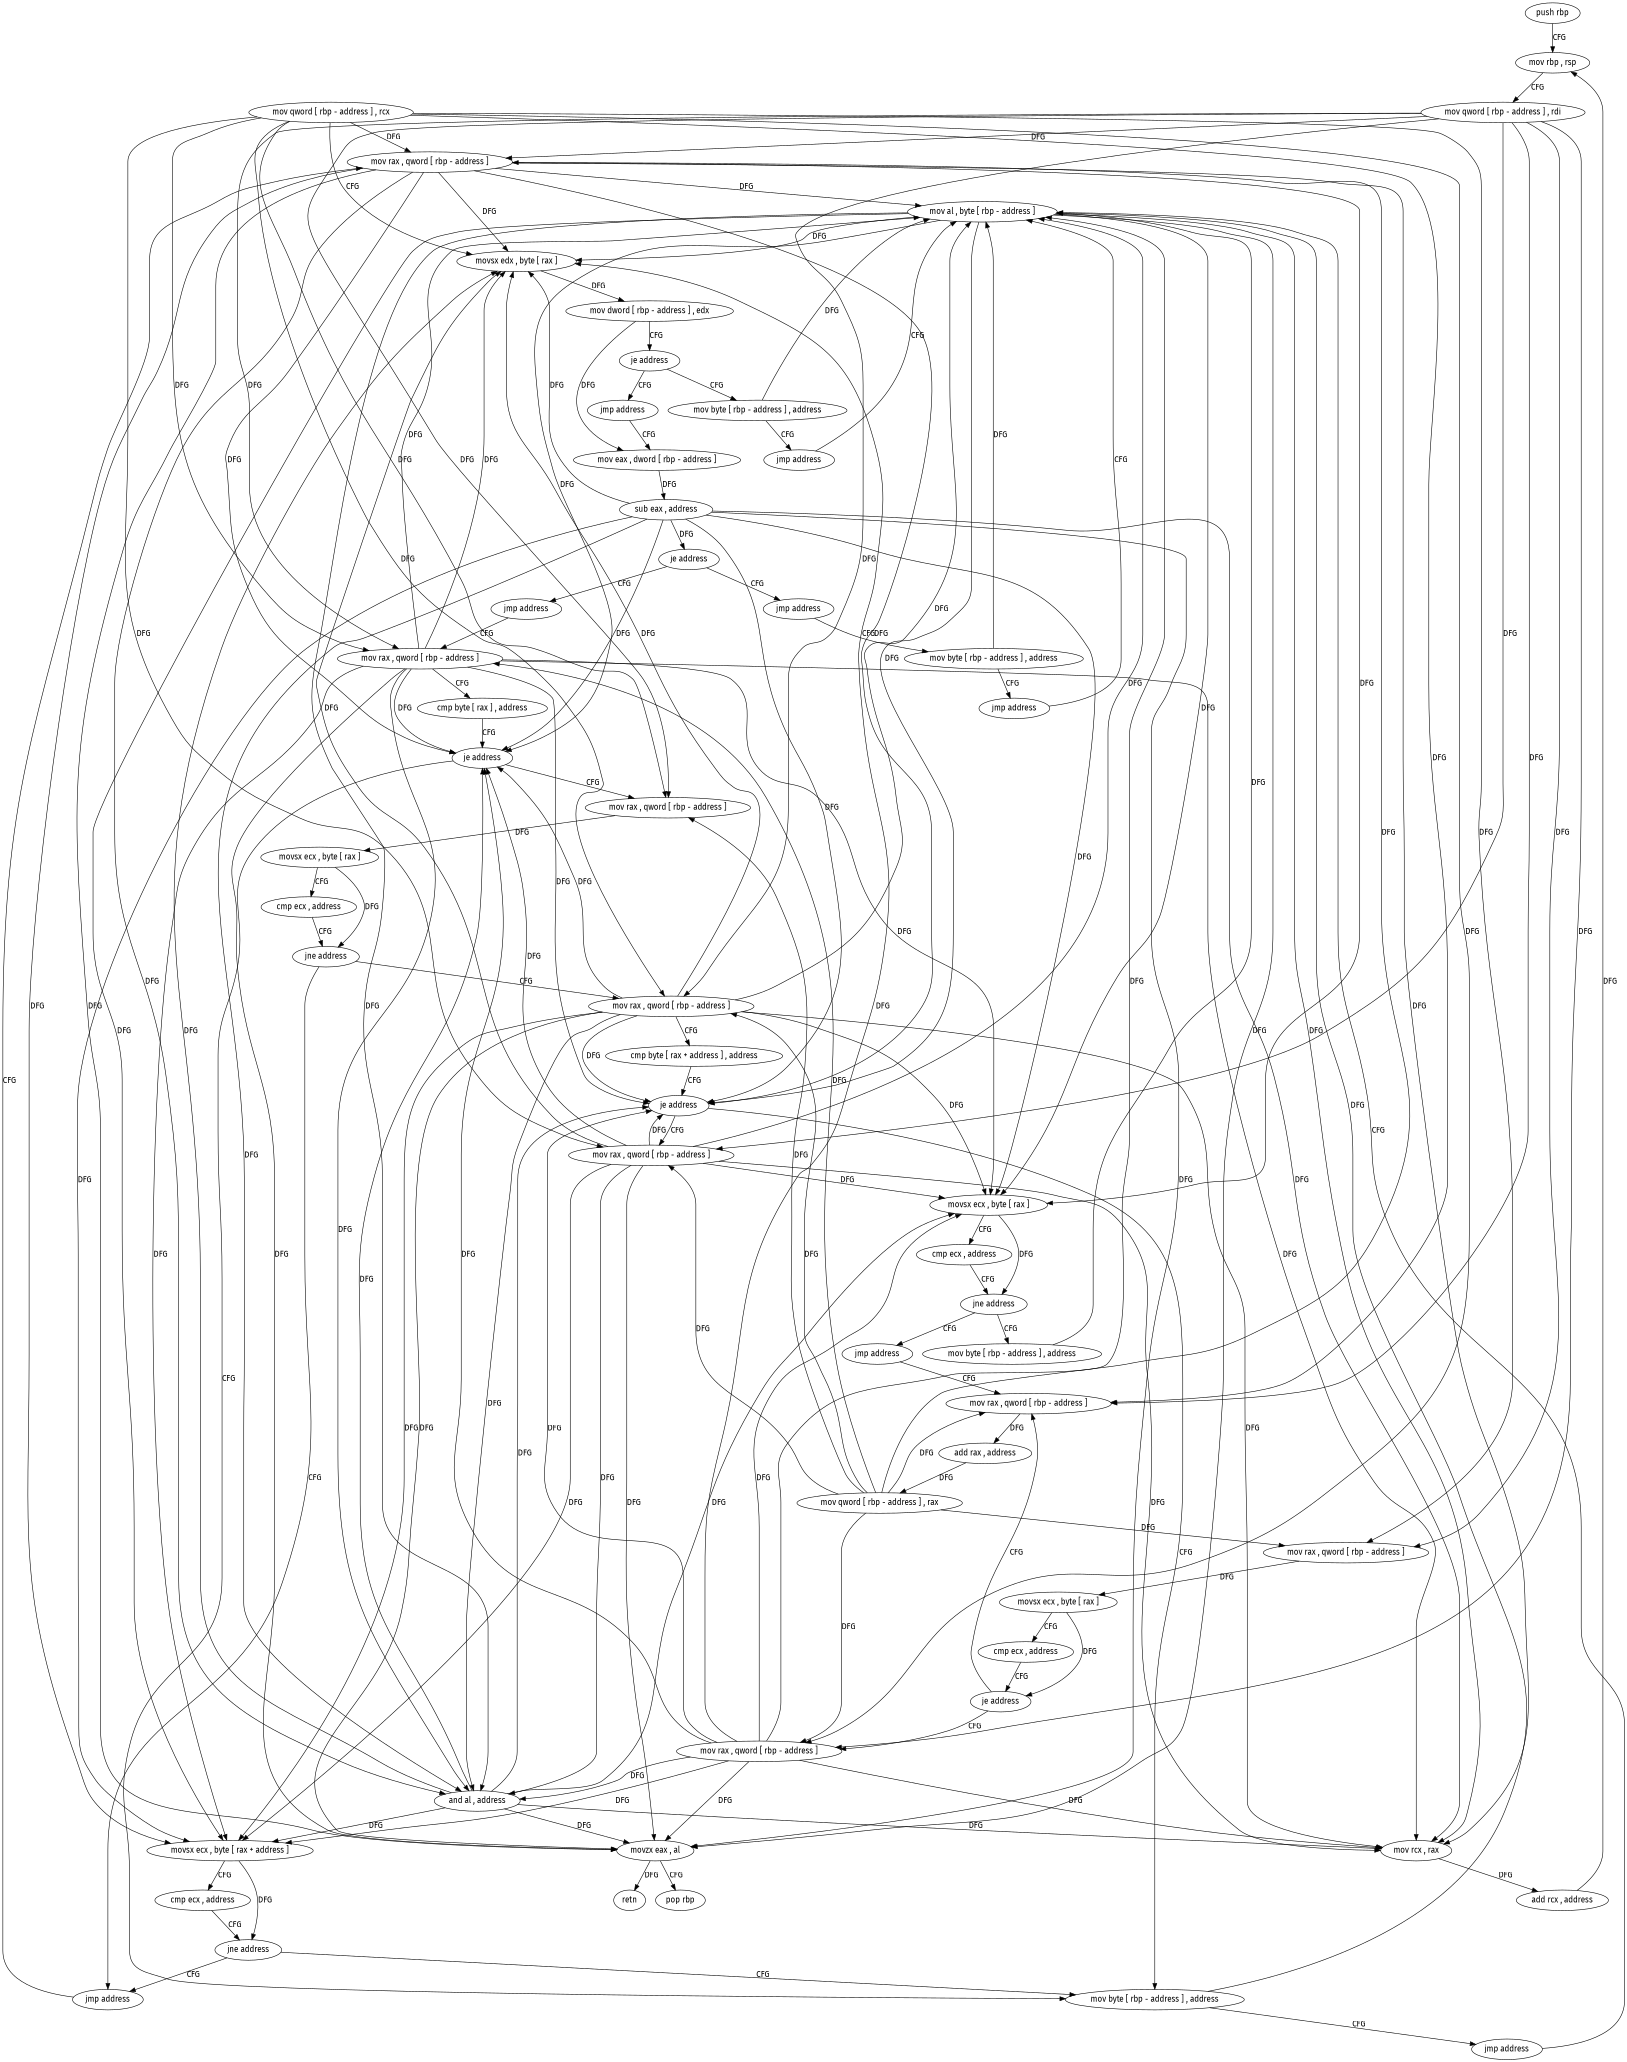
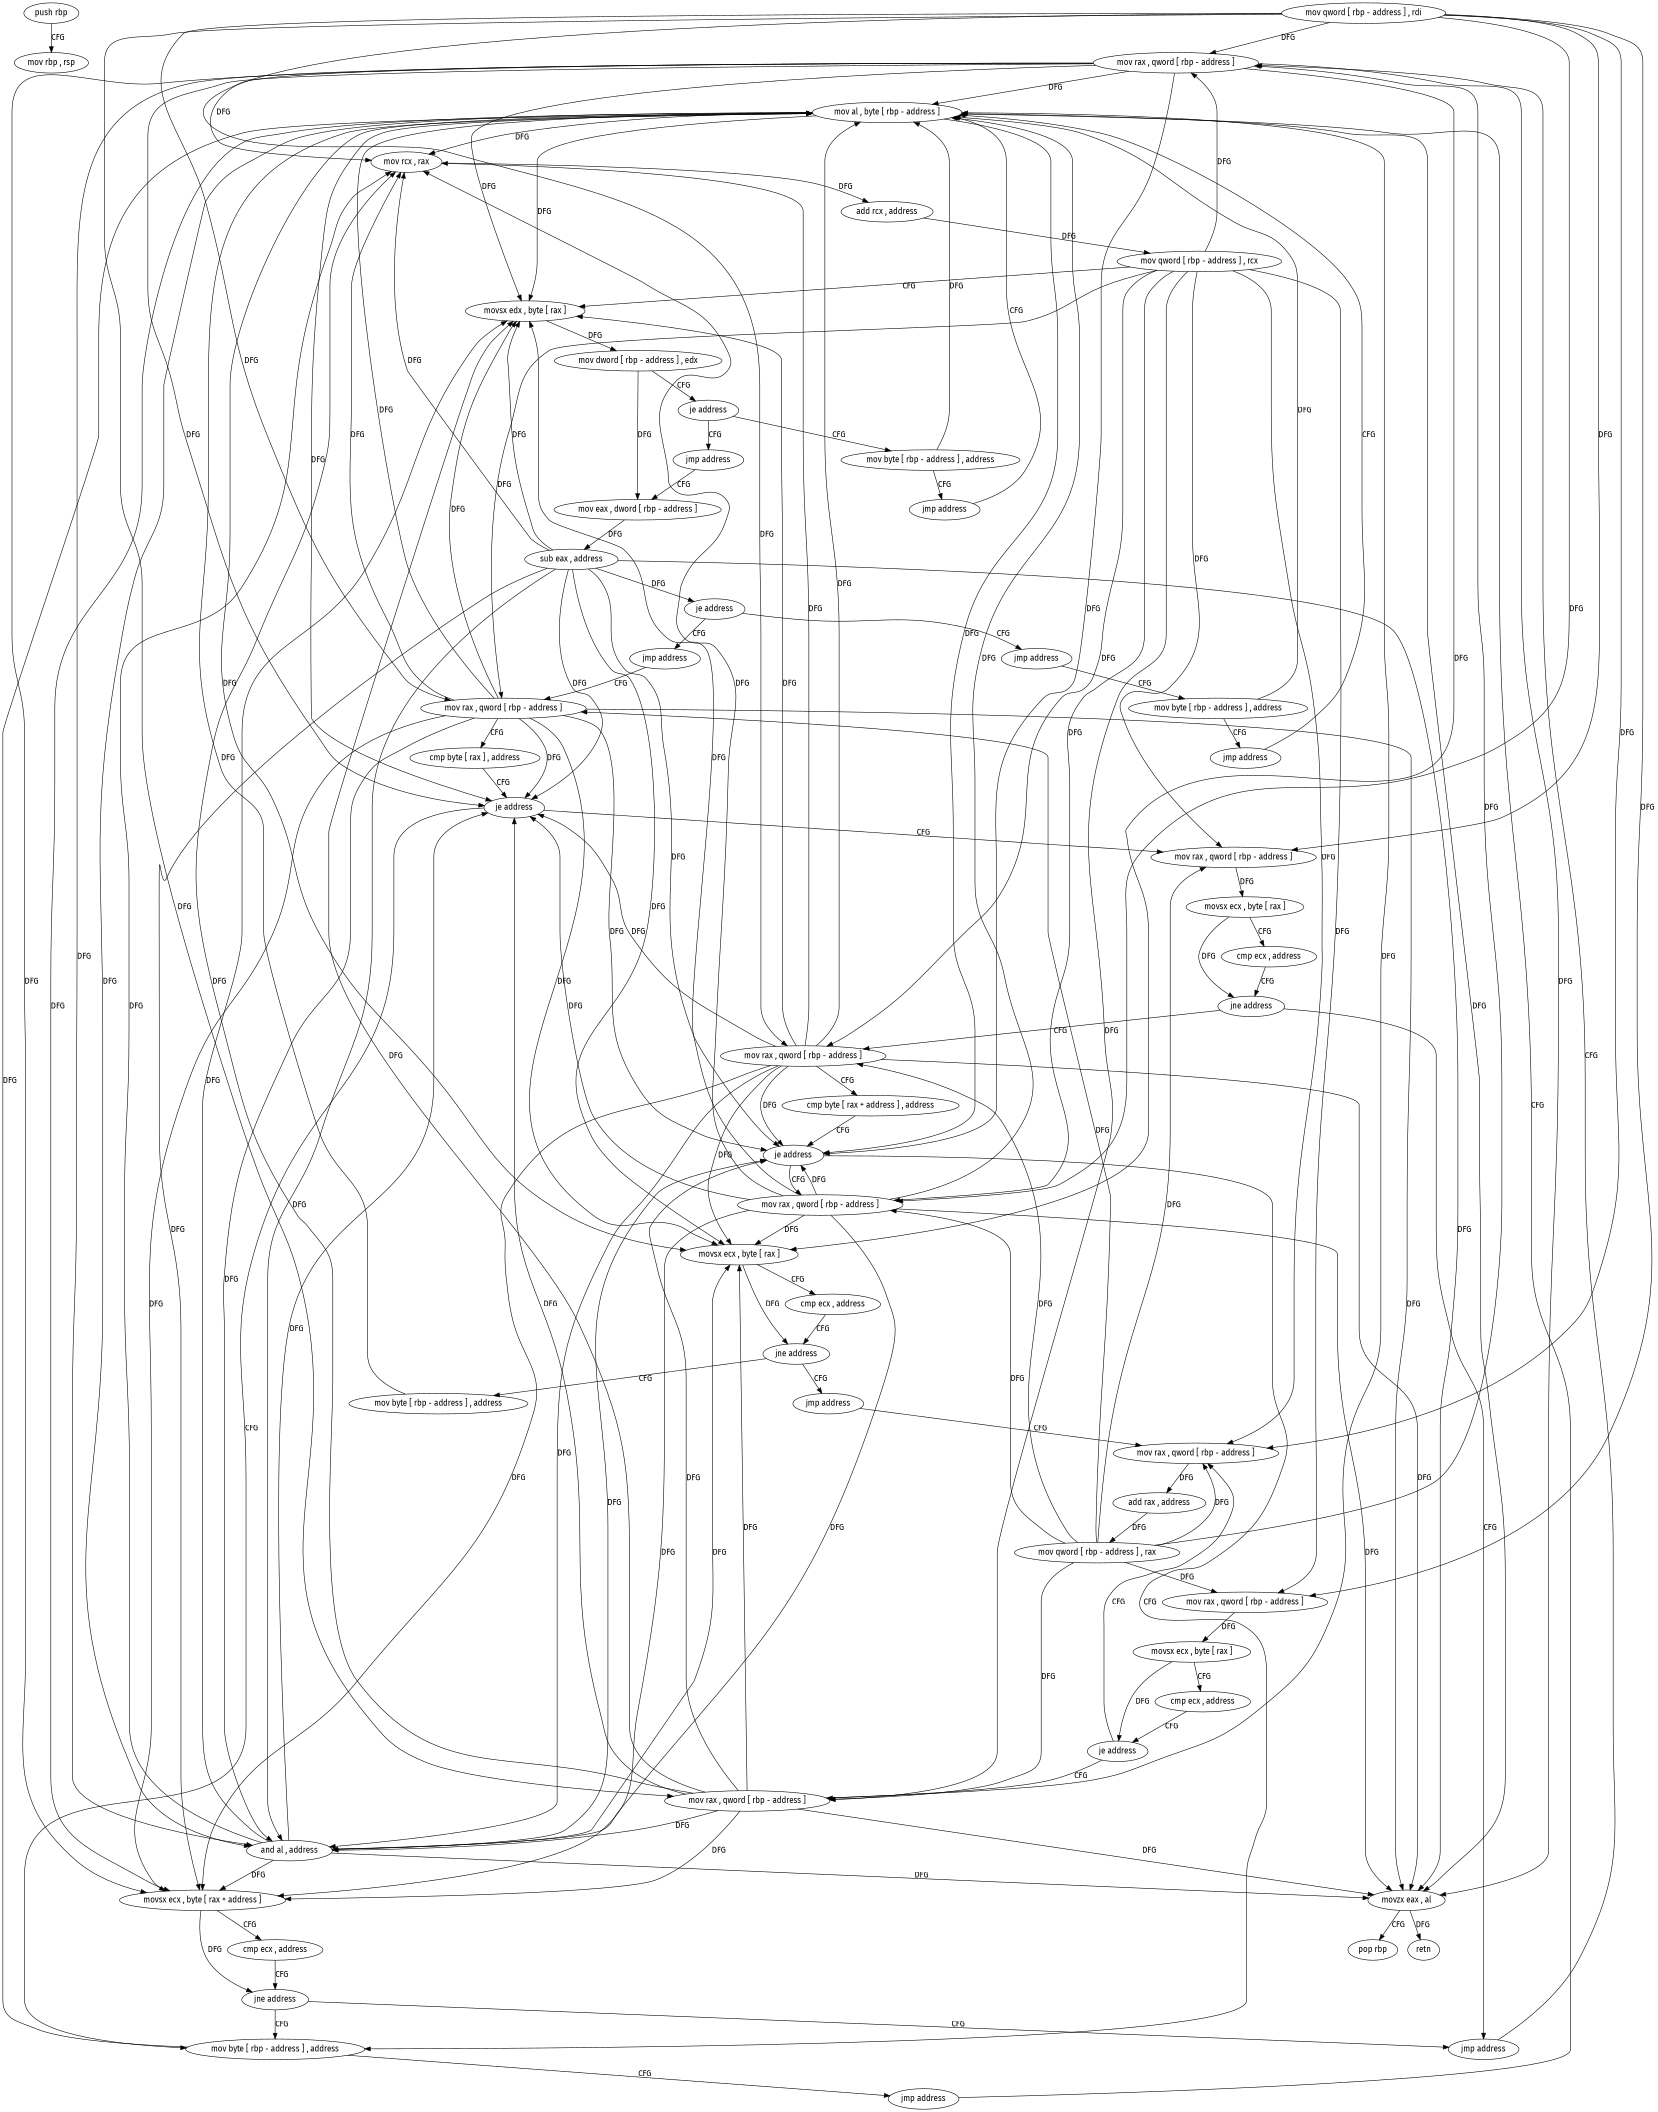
edge "mov rbp , rsp" -> "mov qword [ rbp - address ] , rdi": removed, label "CFG"
edge "add rcx , address" -> "mov rbp , rsp": now "add rcx , address" -> "mov qword [ rbp - address ] , rcx"
